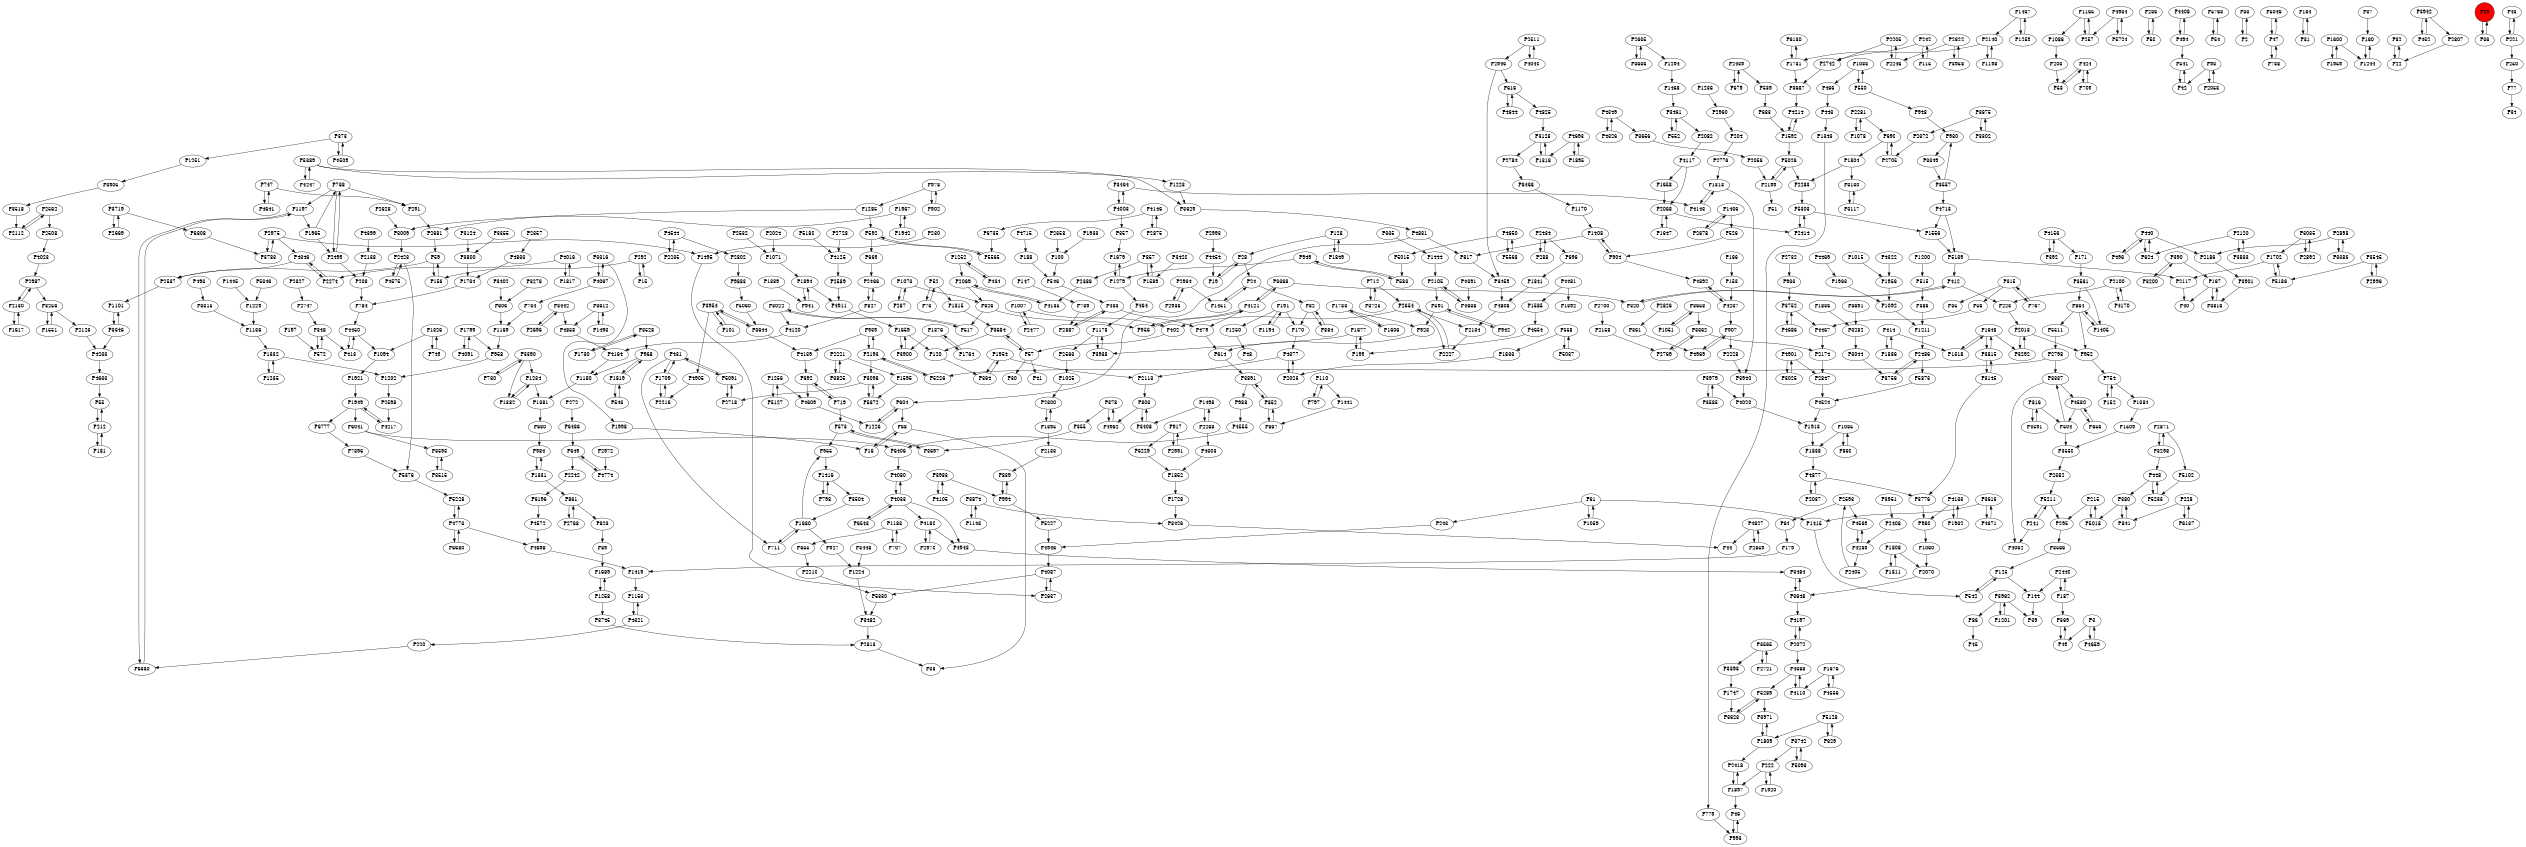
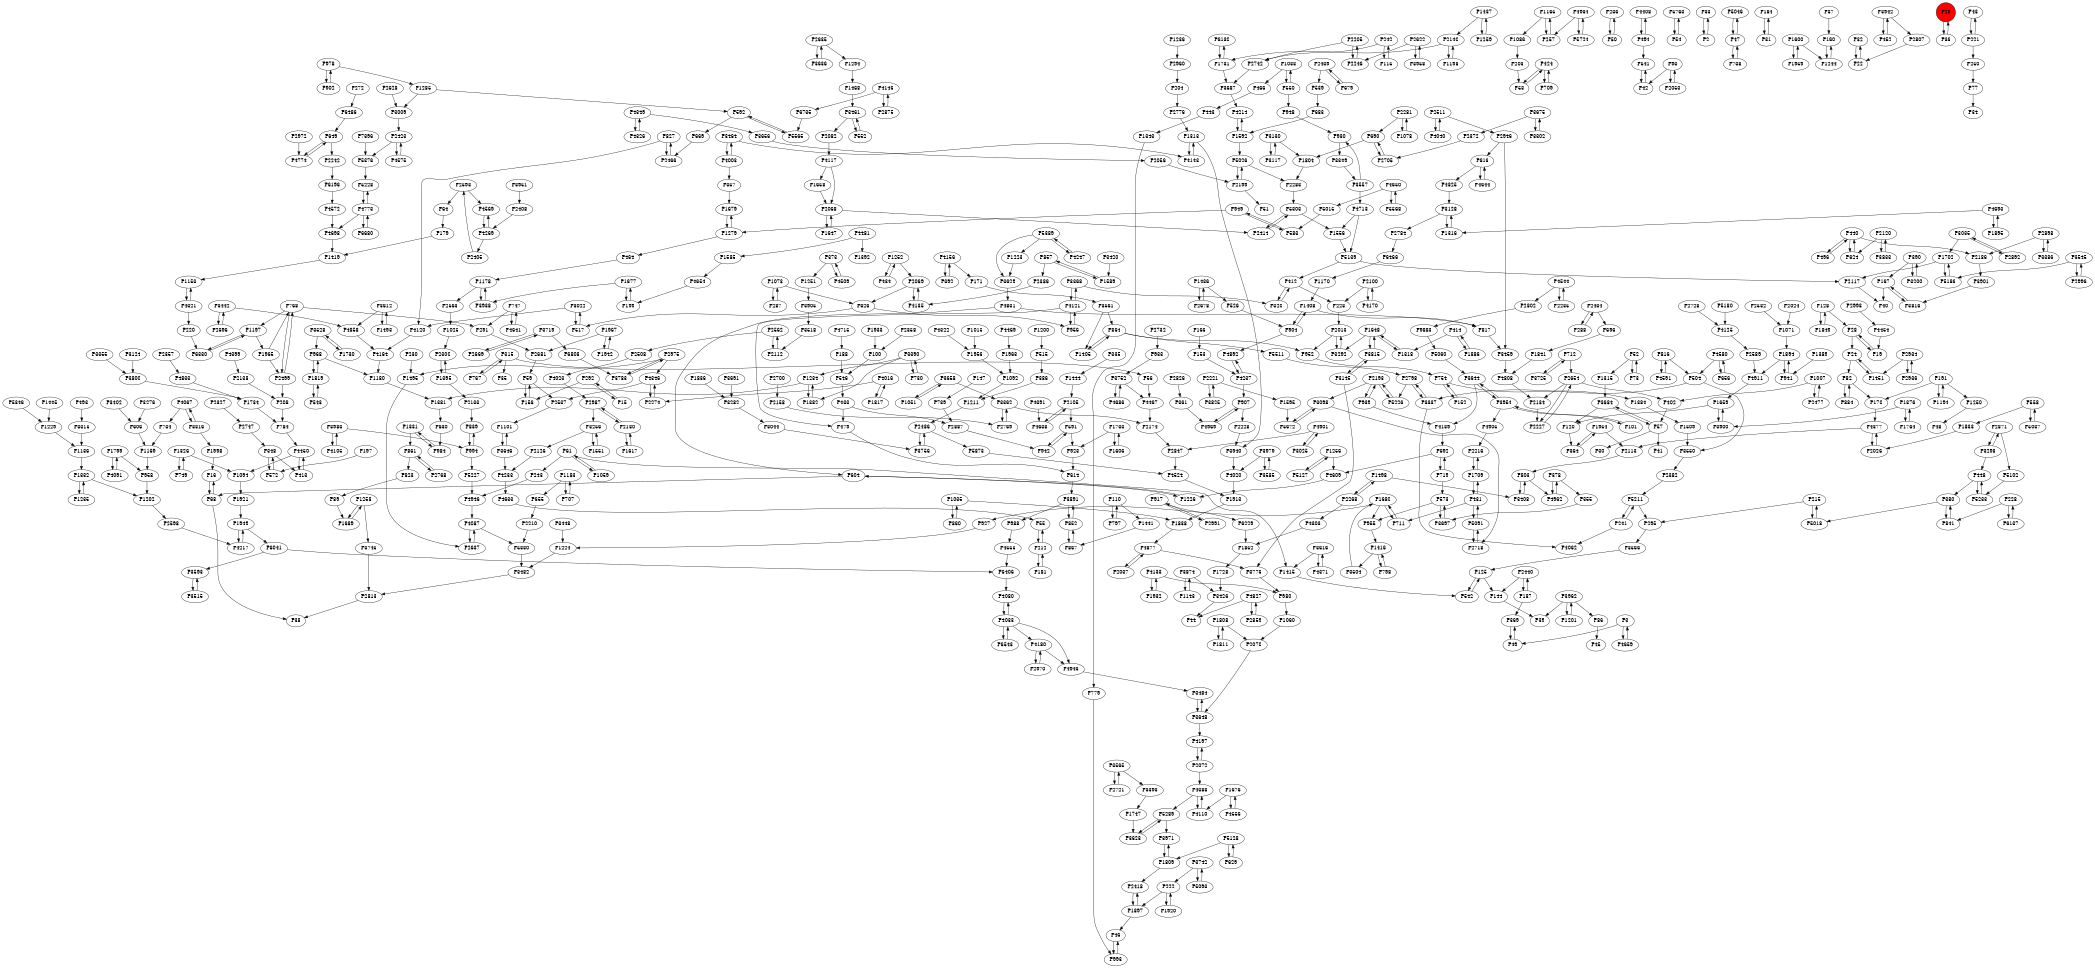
edge "P1804" -> "P3130": reversed
edge "P2887" -> "P433": now "P2887" -> "P942"
edge "P3337" -> "P4580": now "P3337" -> "P2798"
node "P6777": removed
